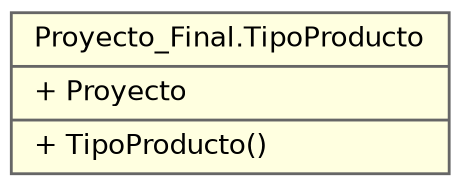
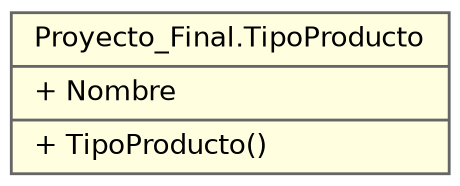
node "Proyecto_Final.TipoProducto": text "+ Proyecto" -> "+ Nombre"
